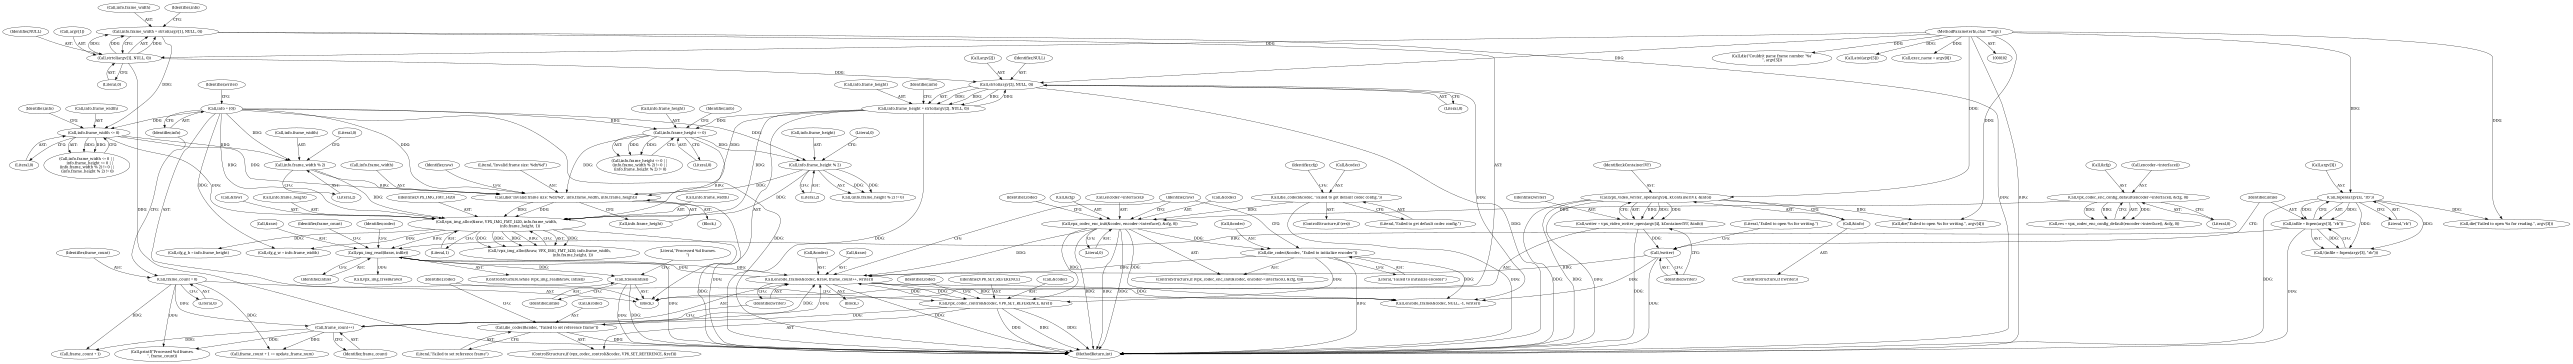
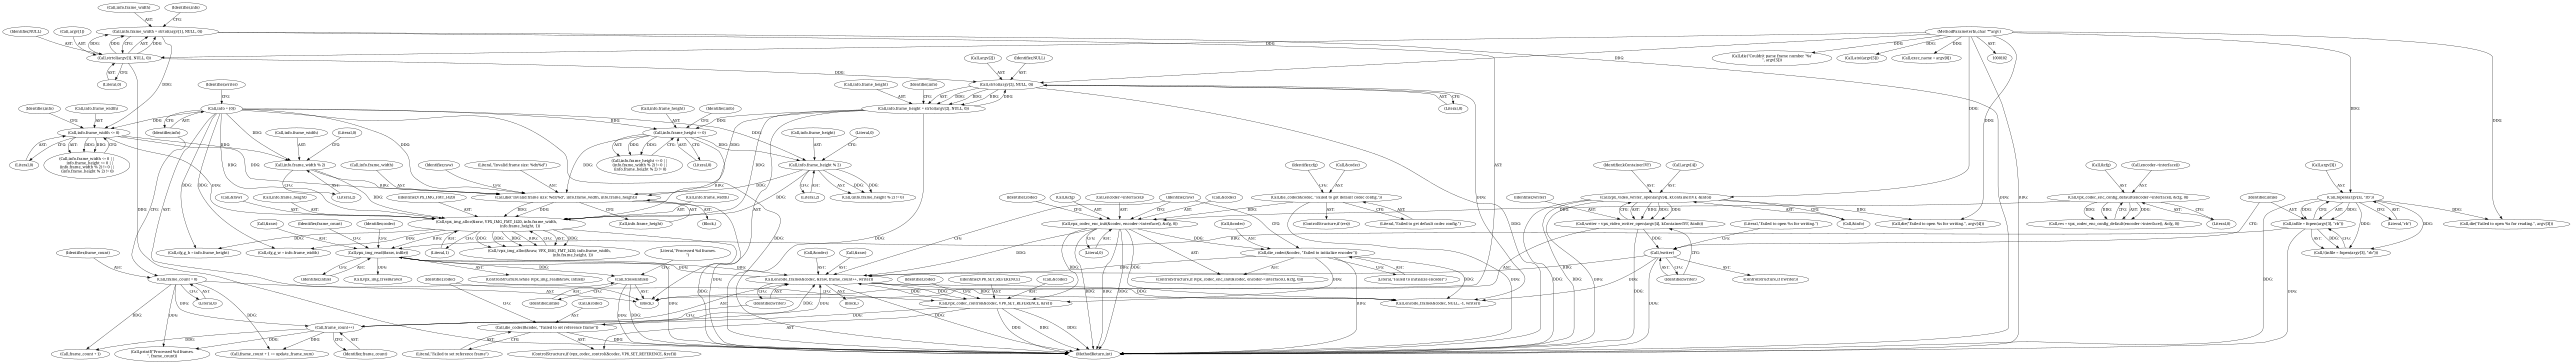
node "(Call,argv[4])": added
edge "(Call,info = {0})" -> "(Call,cfg.g_h = info.frame_height)": added, label "DDG:"
edge "(Call,&info)" -> "(ControlStructure,if (!writer))": now "(Call,!writer)" -> "(ControlStructure,if (!writer))"
